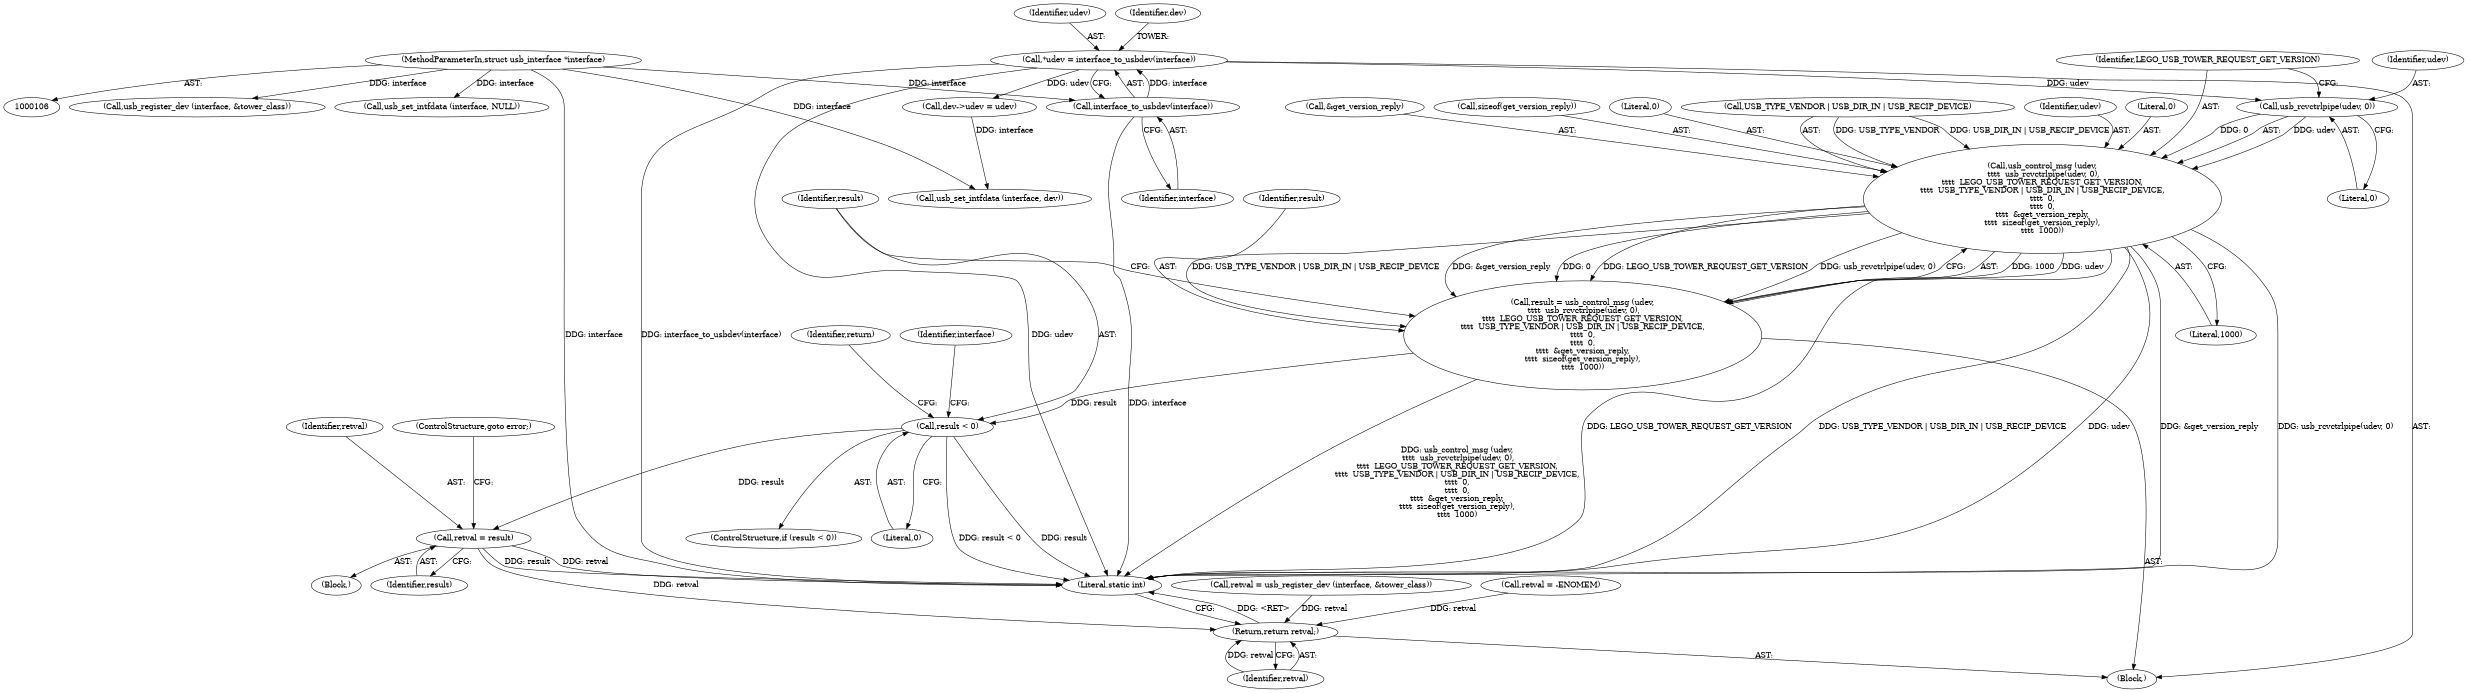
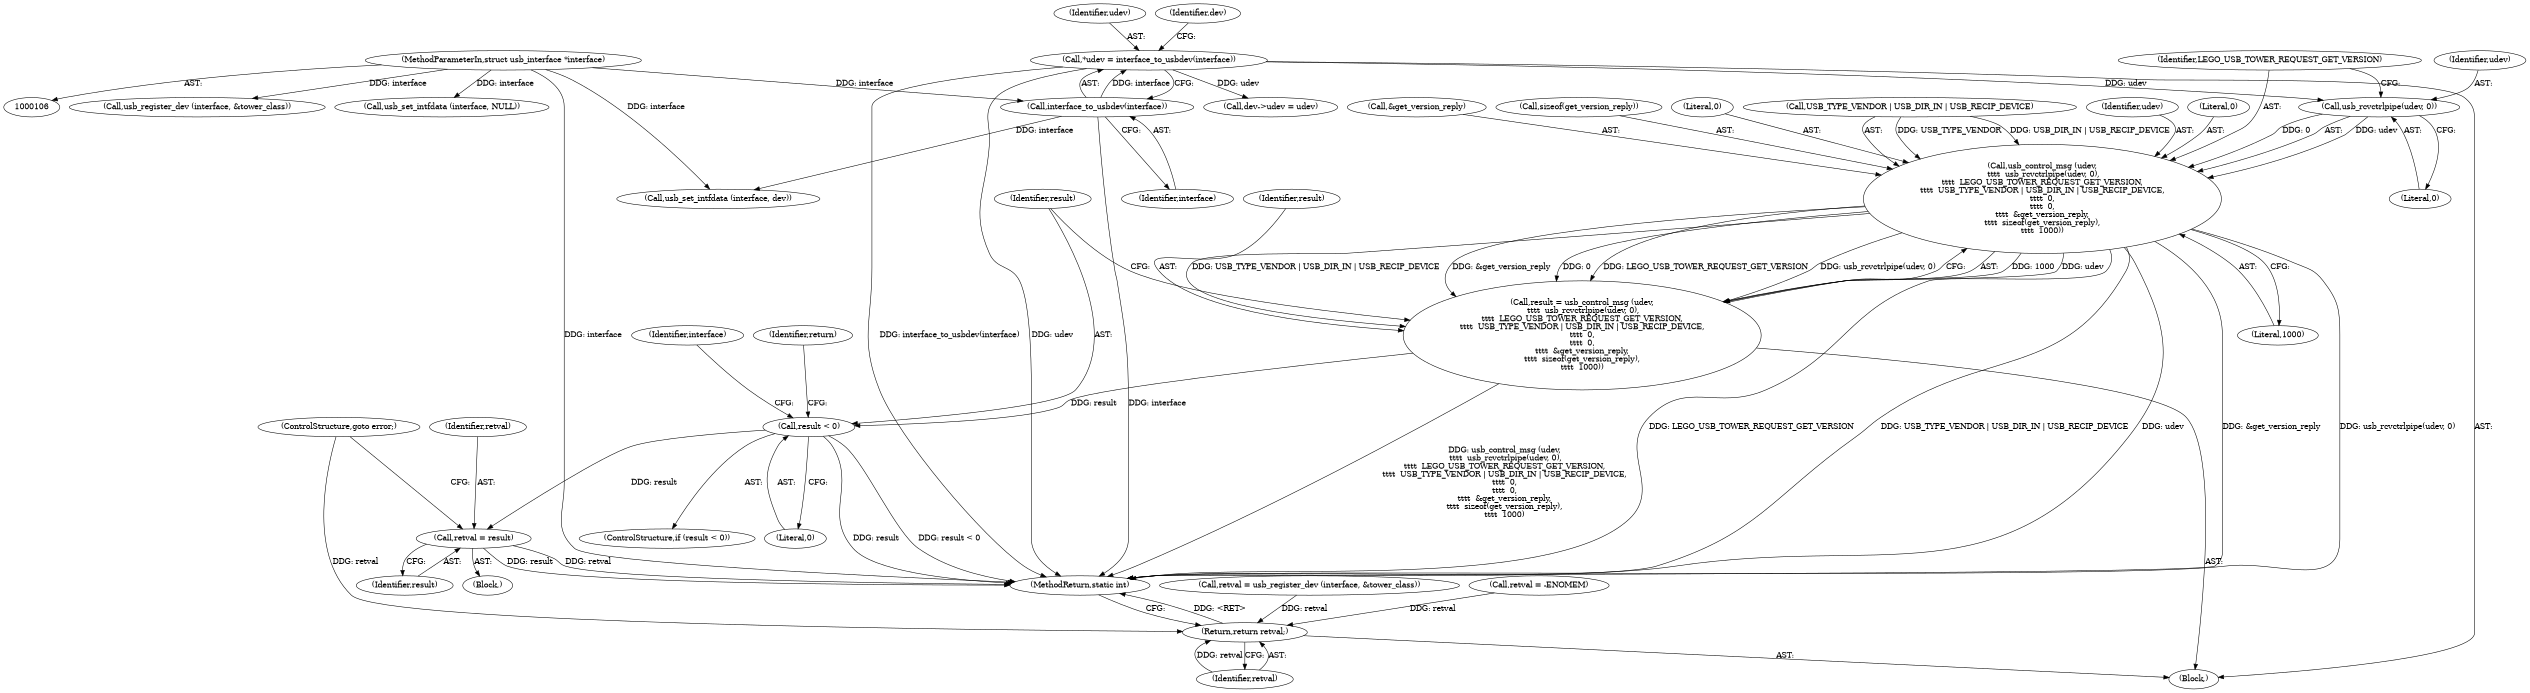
edge "(Identifier,dev)" -> "(Call,*udev = interface_to_usbdev(interface))": label "TOWER: " -> "CFG: "
edge "(Call,dev->udev = udev)" -> "(Call,usb_set_intfdata (interface, dev))": now "(Call,interface_to_usbdev(interface))" -> "(Call,usb_set_intfdata (interface, dev))"
node "(Literal,static int)": label "(Literal,static int)" -> "(MethodReturn,static int)"
edge "(Call,retval = result)" -> "(Return,return retval;)": now "(ControlStructure,goto error;)" -> "(Return,return retval;)"
